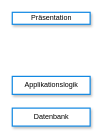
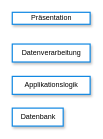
node "Datenverarbeitung": added
node "Datenbank": size 78x18 -> 51x18
